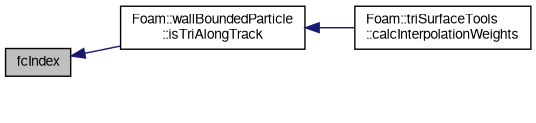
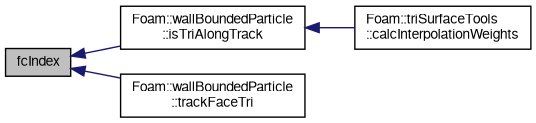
node "Foam::wallBoundedParticle ::trackFaceTri": added
